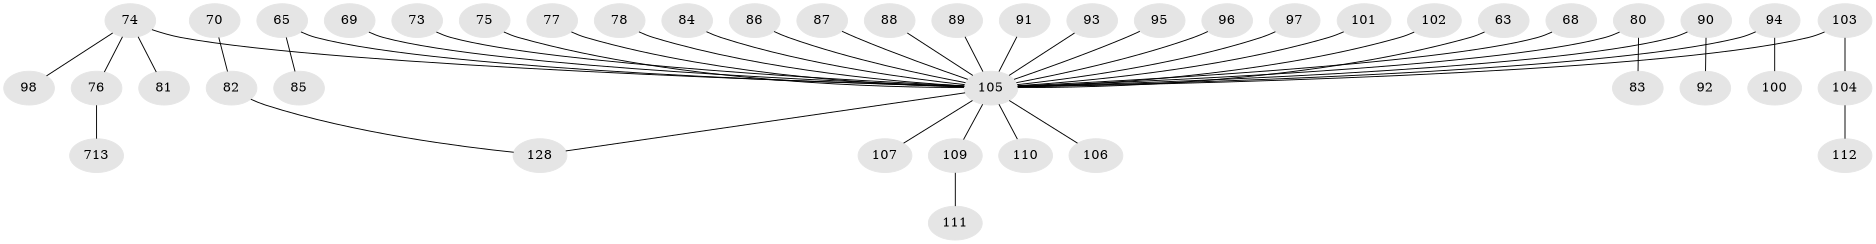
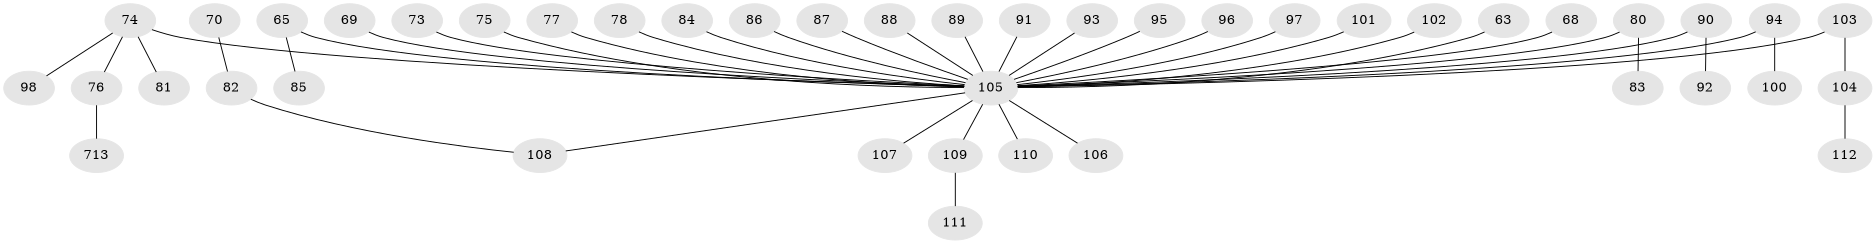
node "128": label "128" -> "108"
